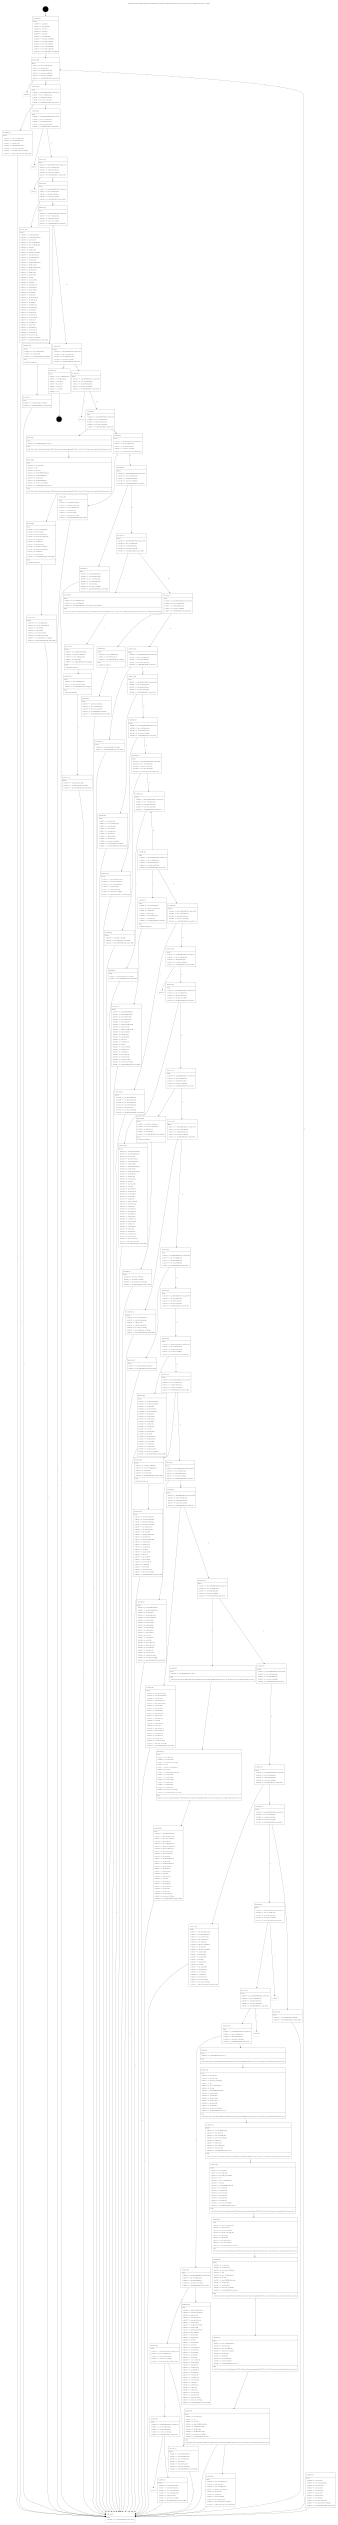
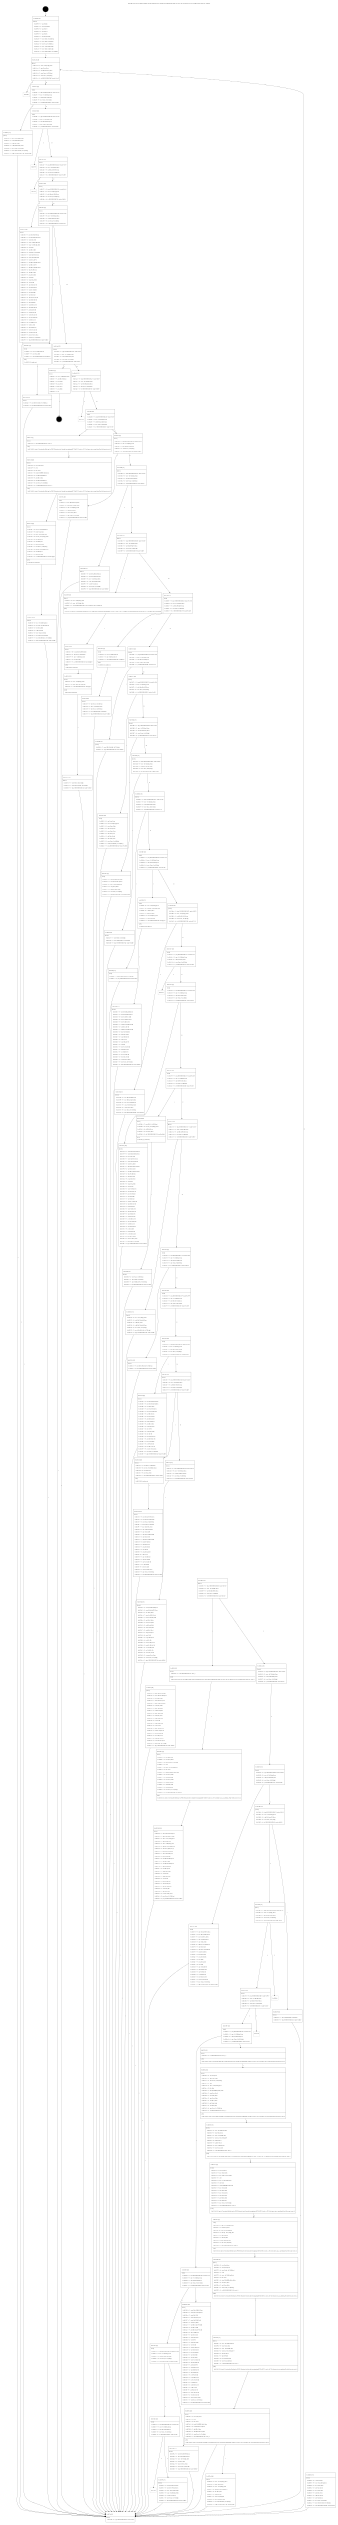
edge "0x401bd5 [25]" -> "0x401bbc [25]": reversed
node "0x401ce8 [25]": removed
